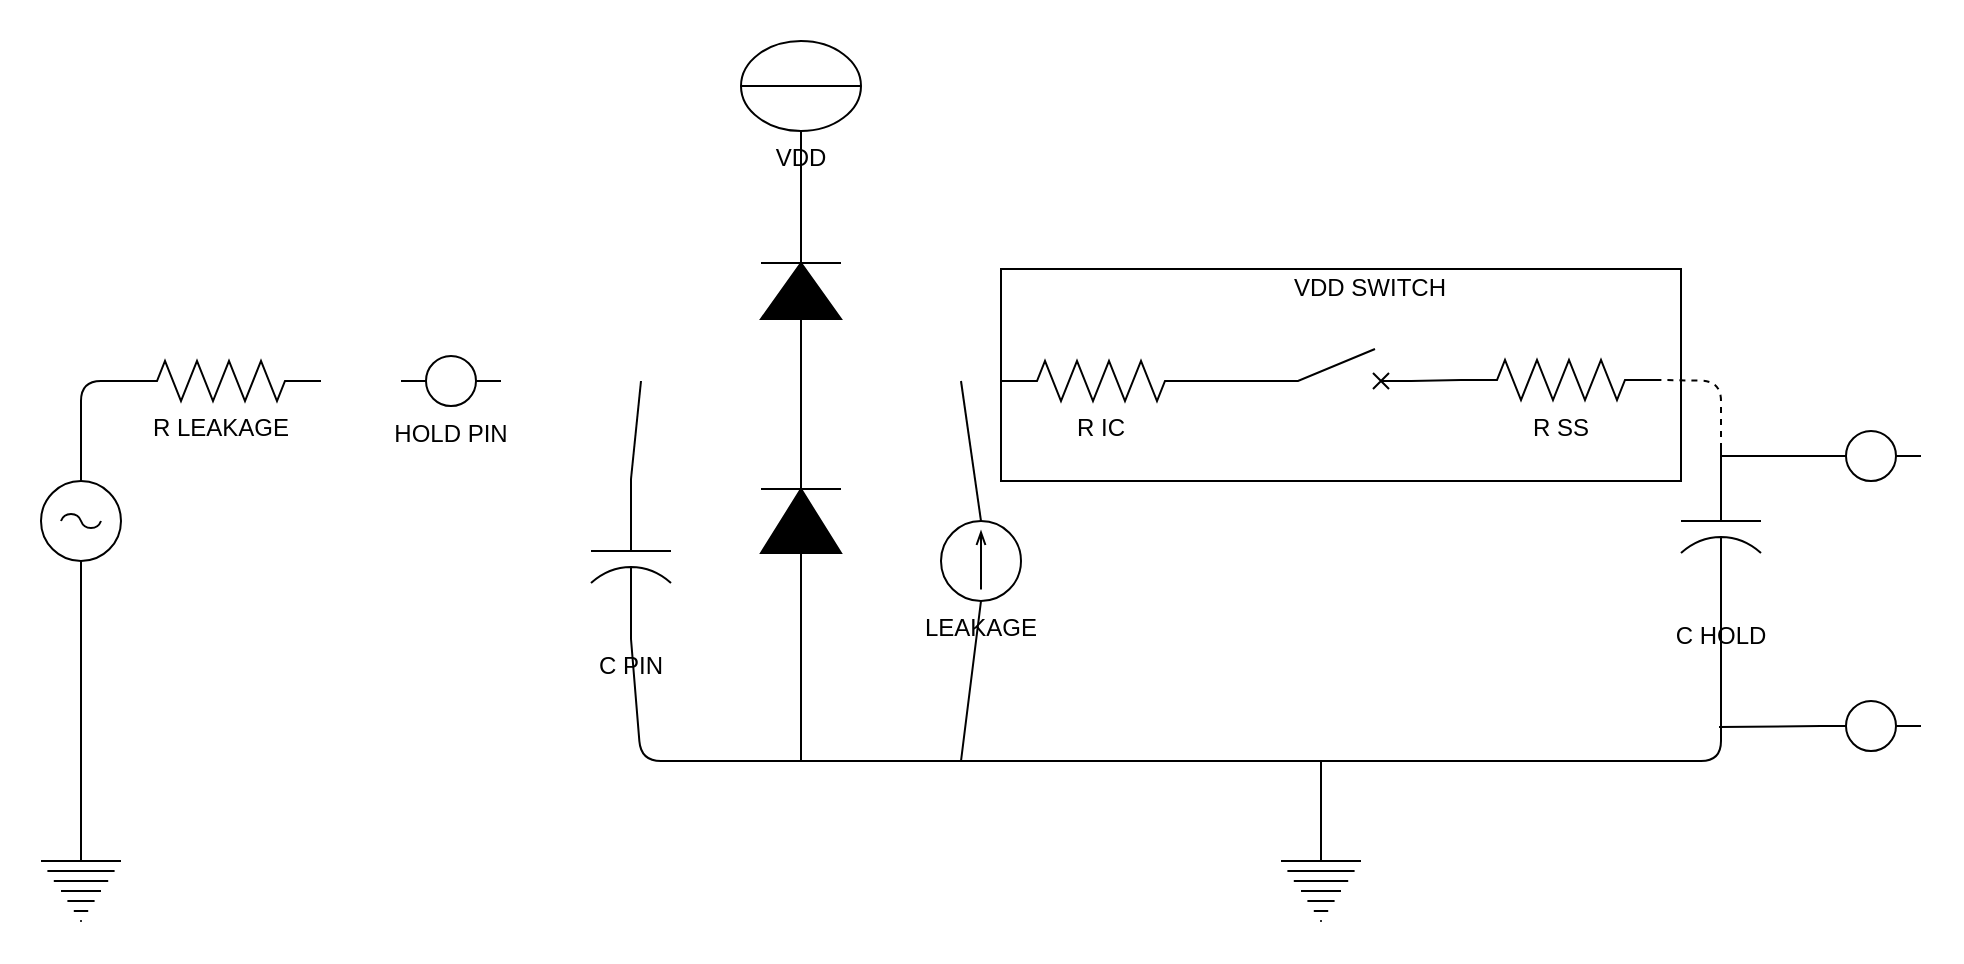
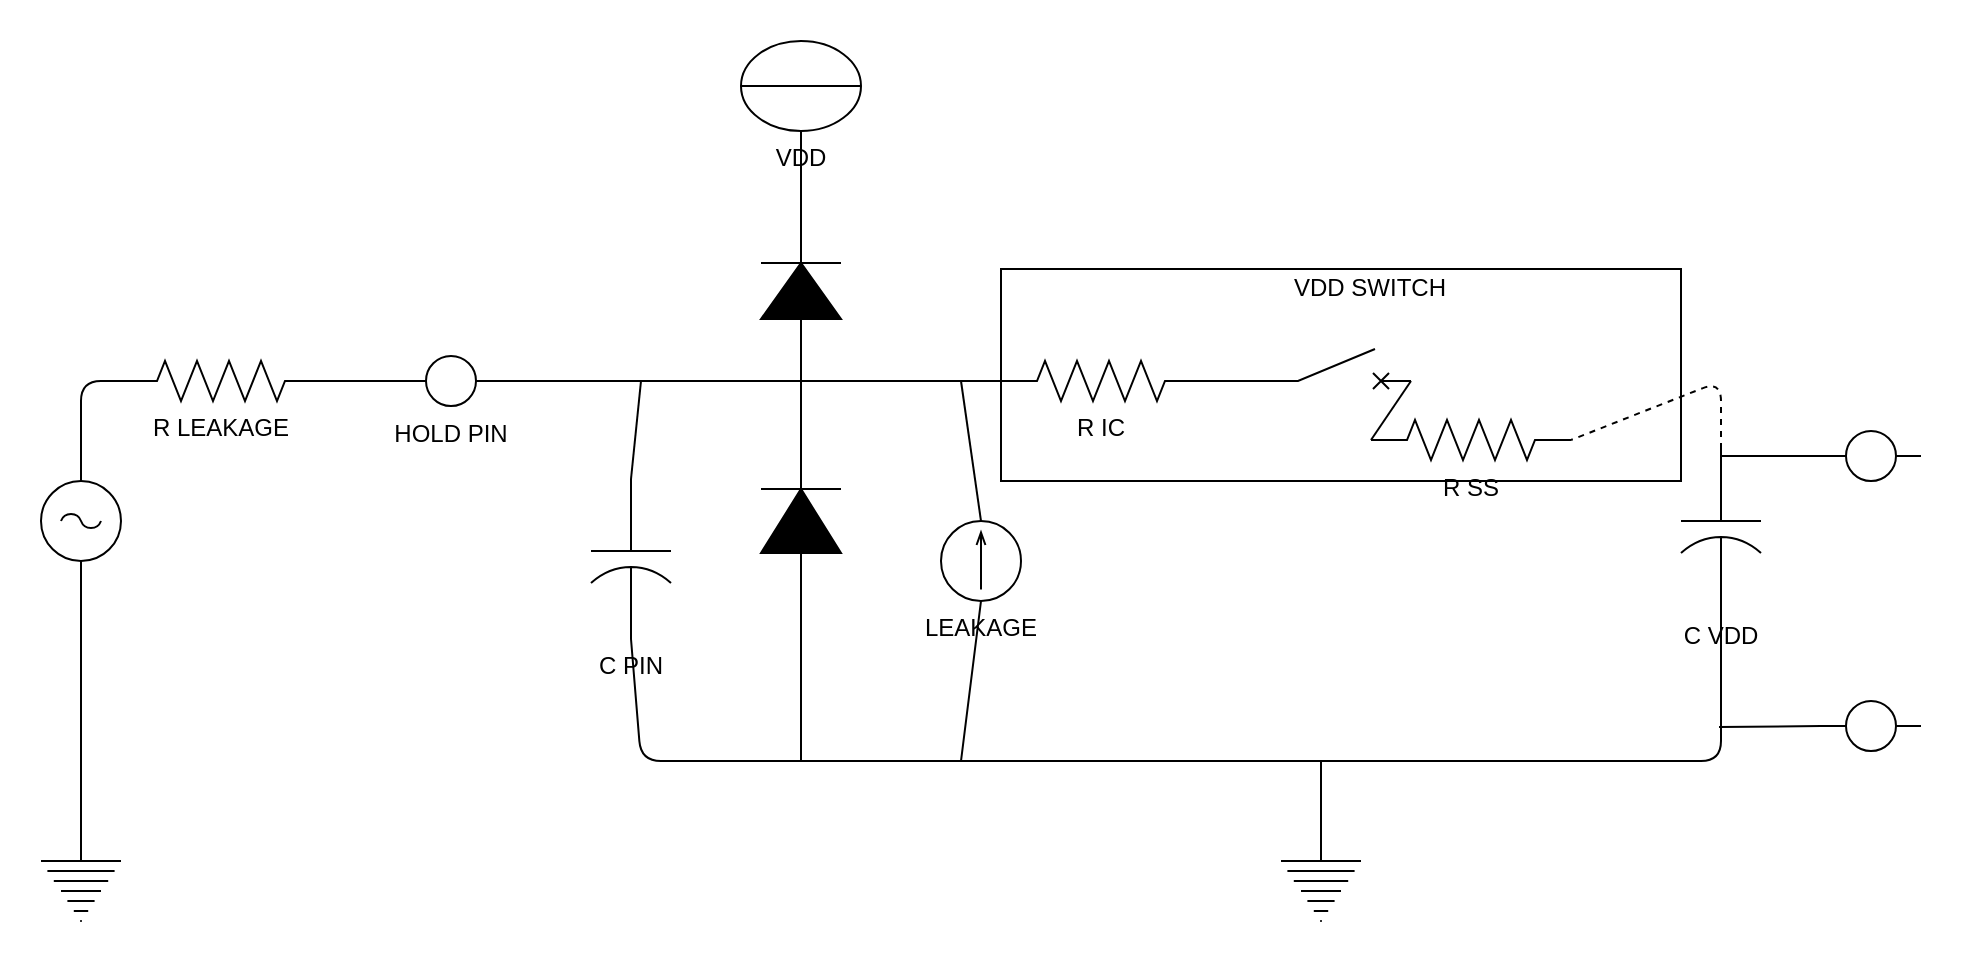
node "R SS": moved (1561, 380) -> (1471, 440)
edge "R LEAKAGE" -- "HOLD PIN": added
edge "HOLD PIN" -- "R IC": added
node "C HOLD": label "C HOLD" -> "C VDD"
